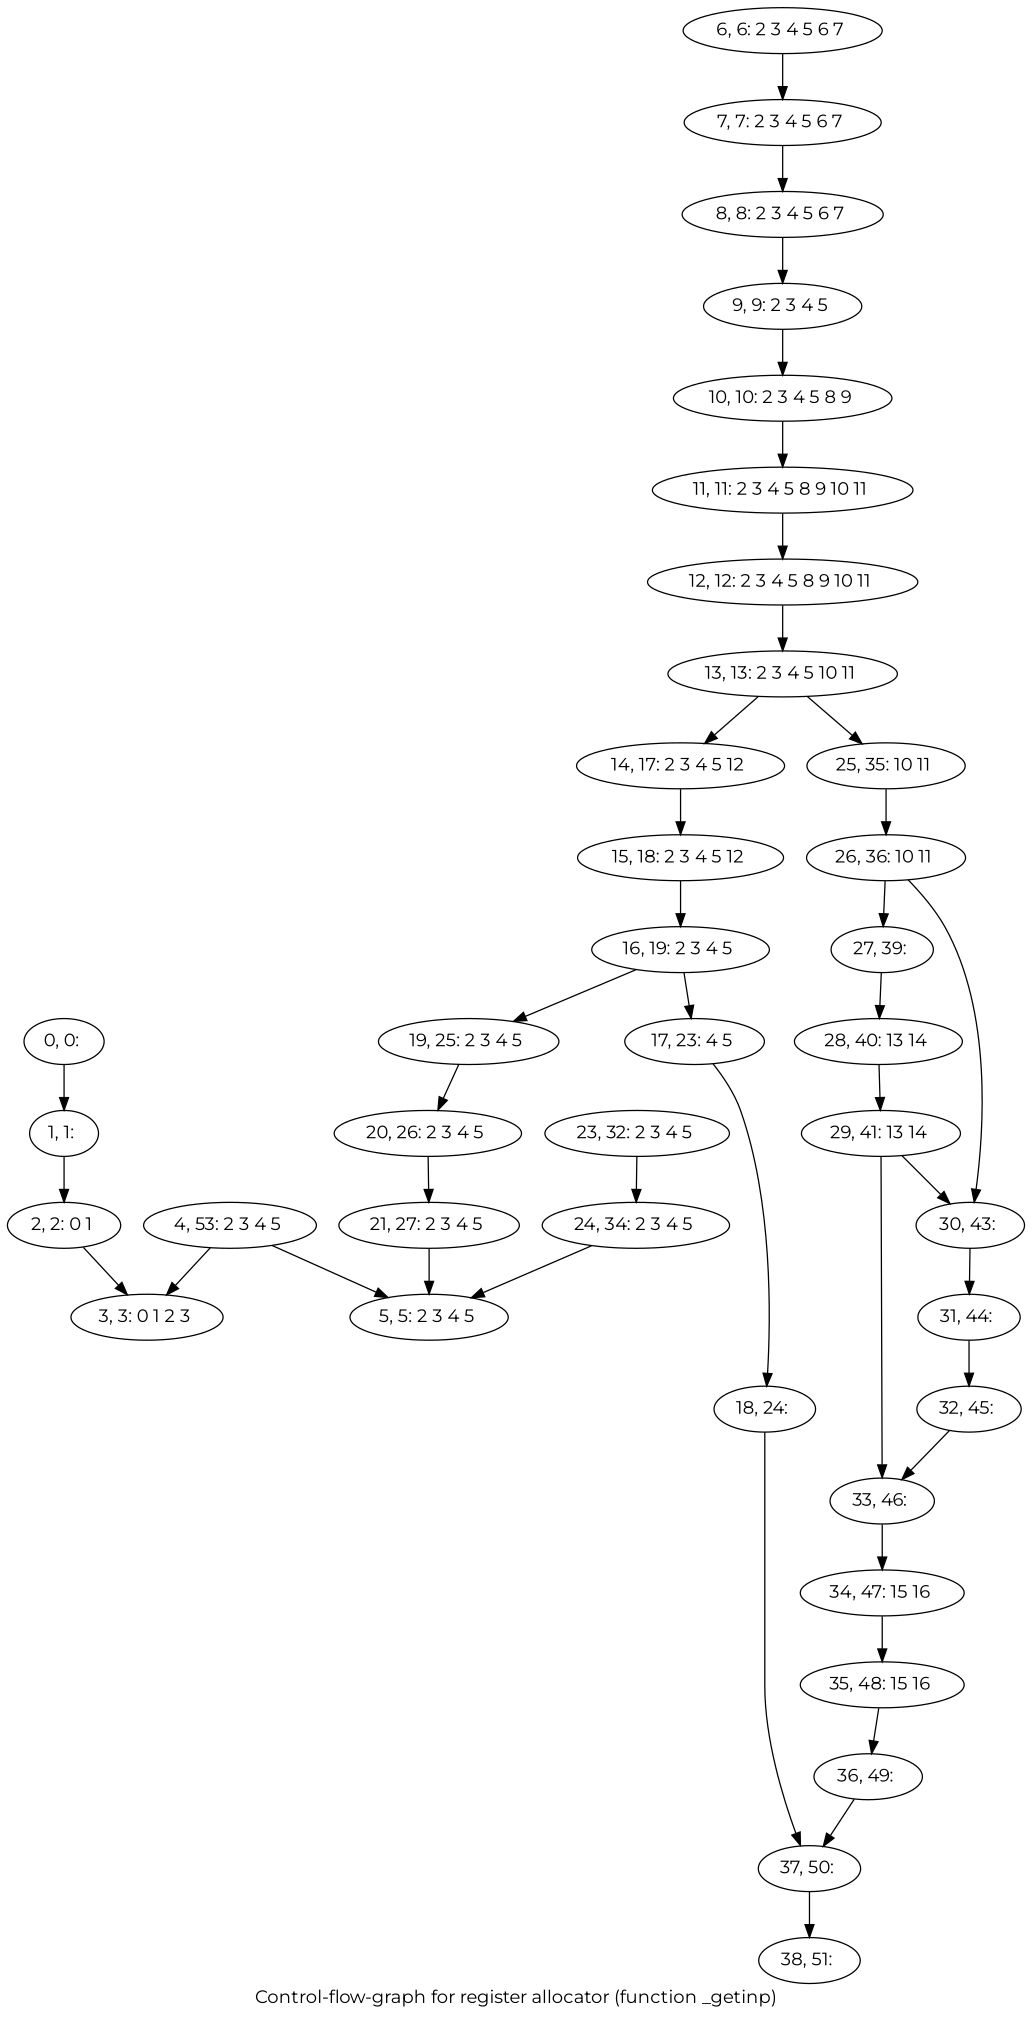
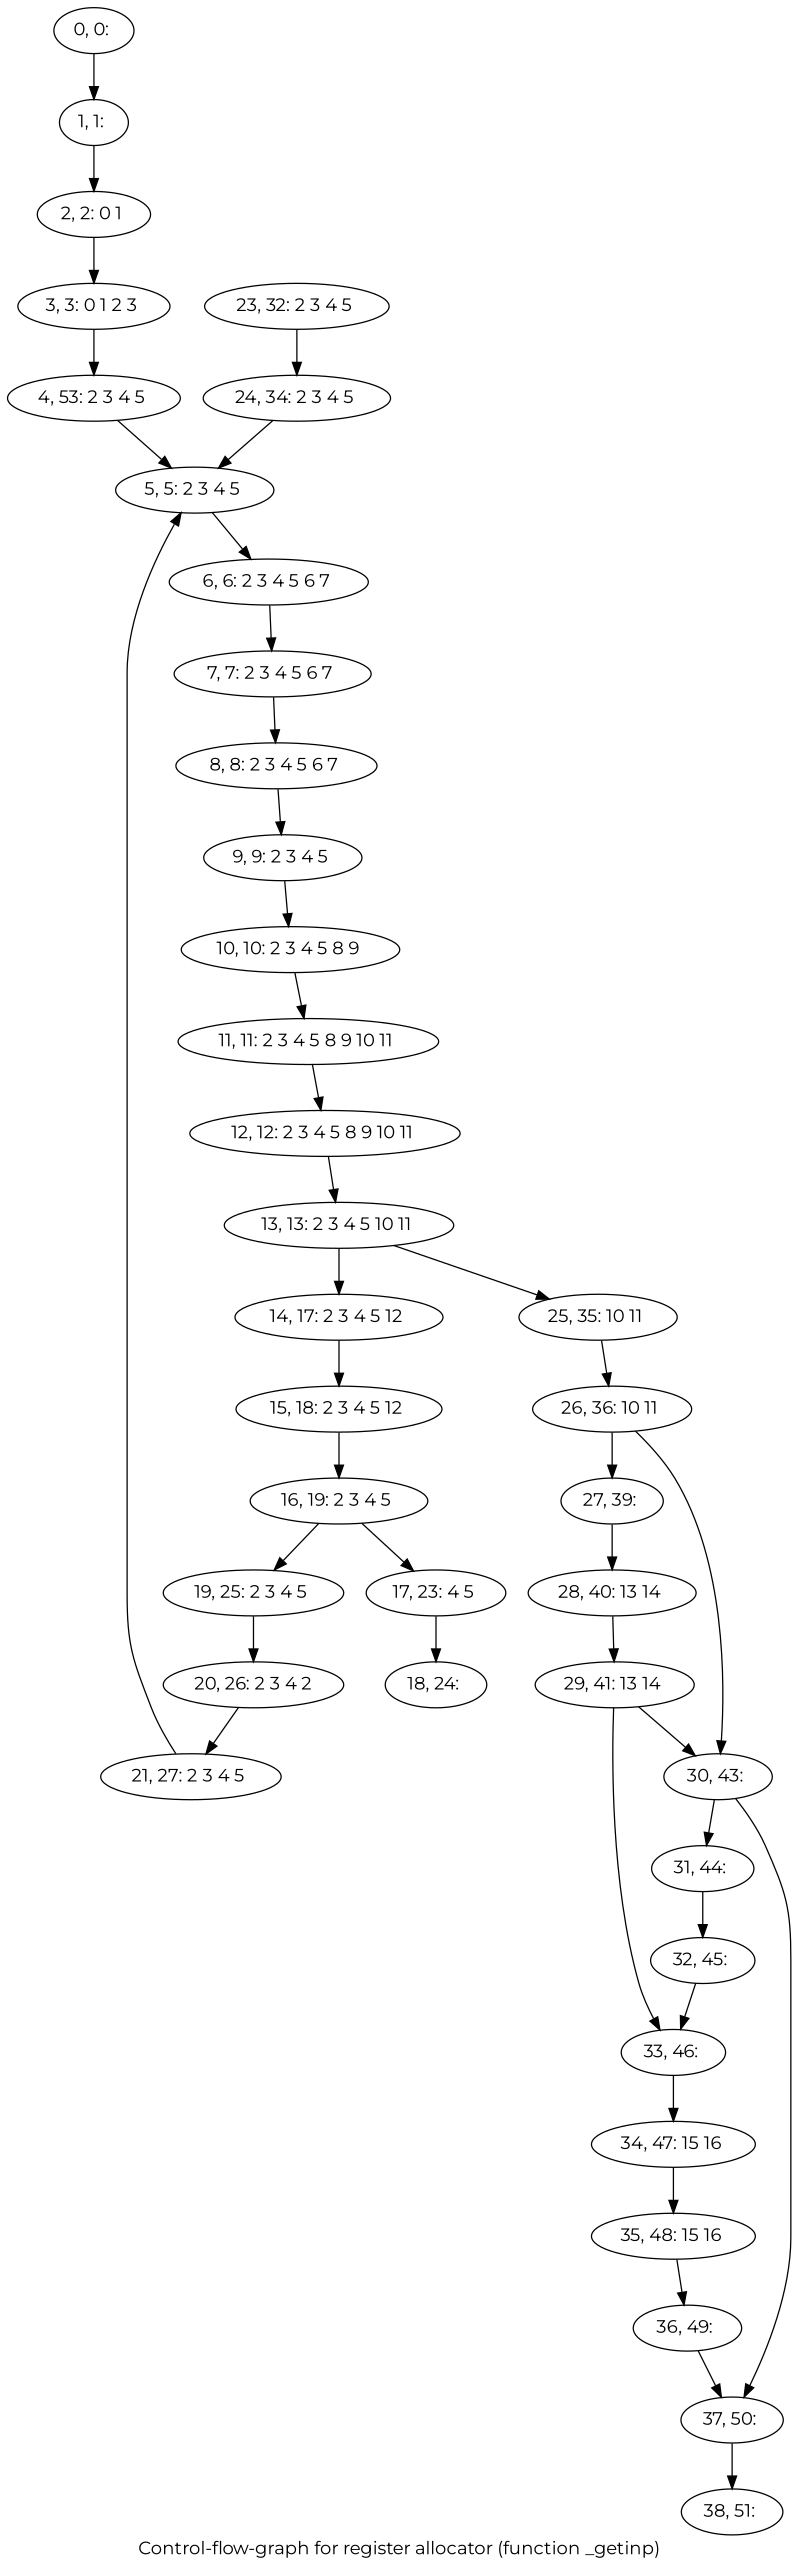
edge "5, 5: 2 3 4 5" -> "6, 6: 2 3 4 5 6 7": added
node "20, 26: 2 3 4 5": label "20, 26: 2 3 4 5" -> "20, 26: 2 3 4 2"
edge "4, 53: 2 3 4 5" -> "3, 3: 0 1 2 3": reversed
edge "18, 24:" -> "37, 50:": now "30, 43:" -> "37, 50:"
